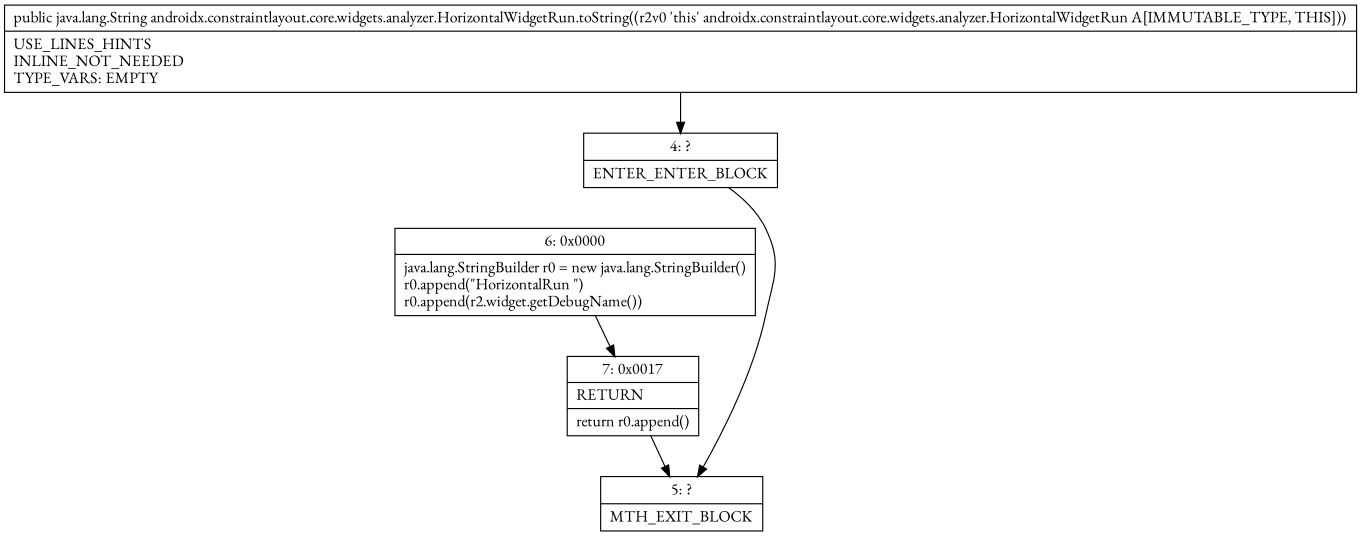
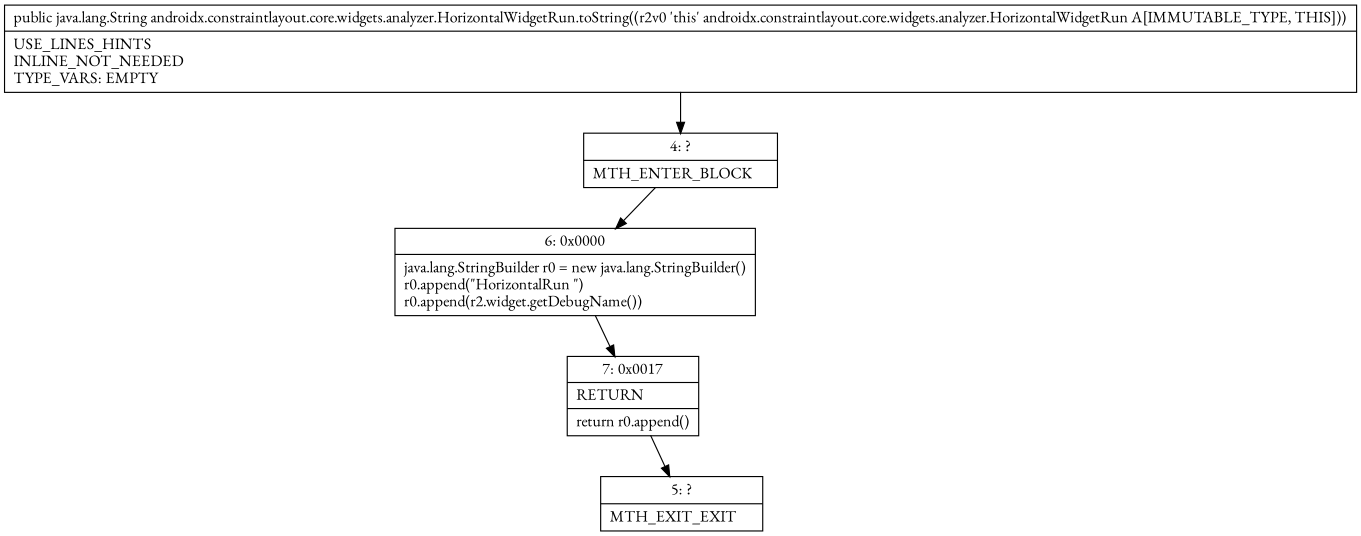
node "4: ?": text "ENTER_ENTER_BLOCK" -> "MTH_ENTER_BLOCK"
edge "4: ?" -> "5: ?": now "4: ?" -> "6: 0x0000"
node "5: ?": text "MTH_EXIT_BLOCK" -> "MTH_EXIT_EXIT"
